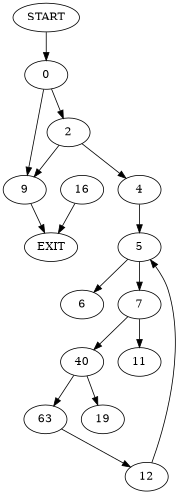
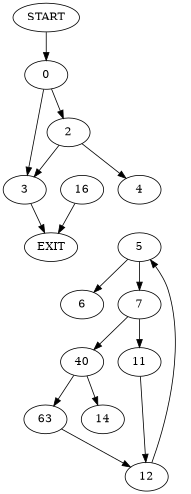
node "9": label "9" -> "3"
edge "4" -> "5": removed
edge "11" -> "12": added
node "19": label "19" -> "14"
